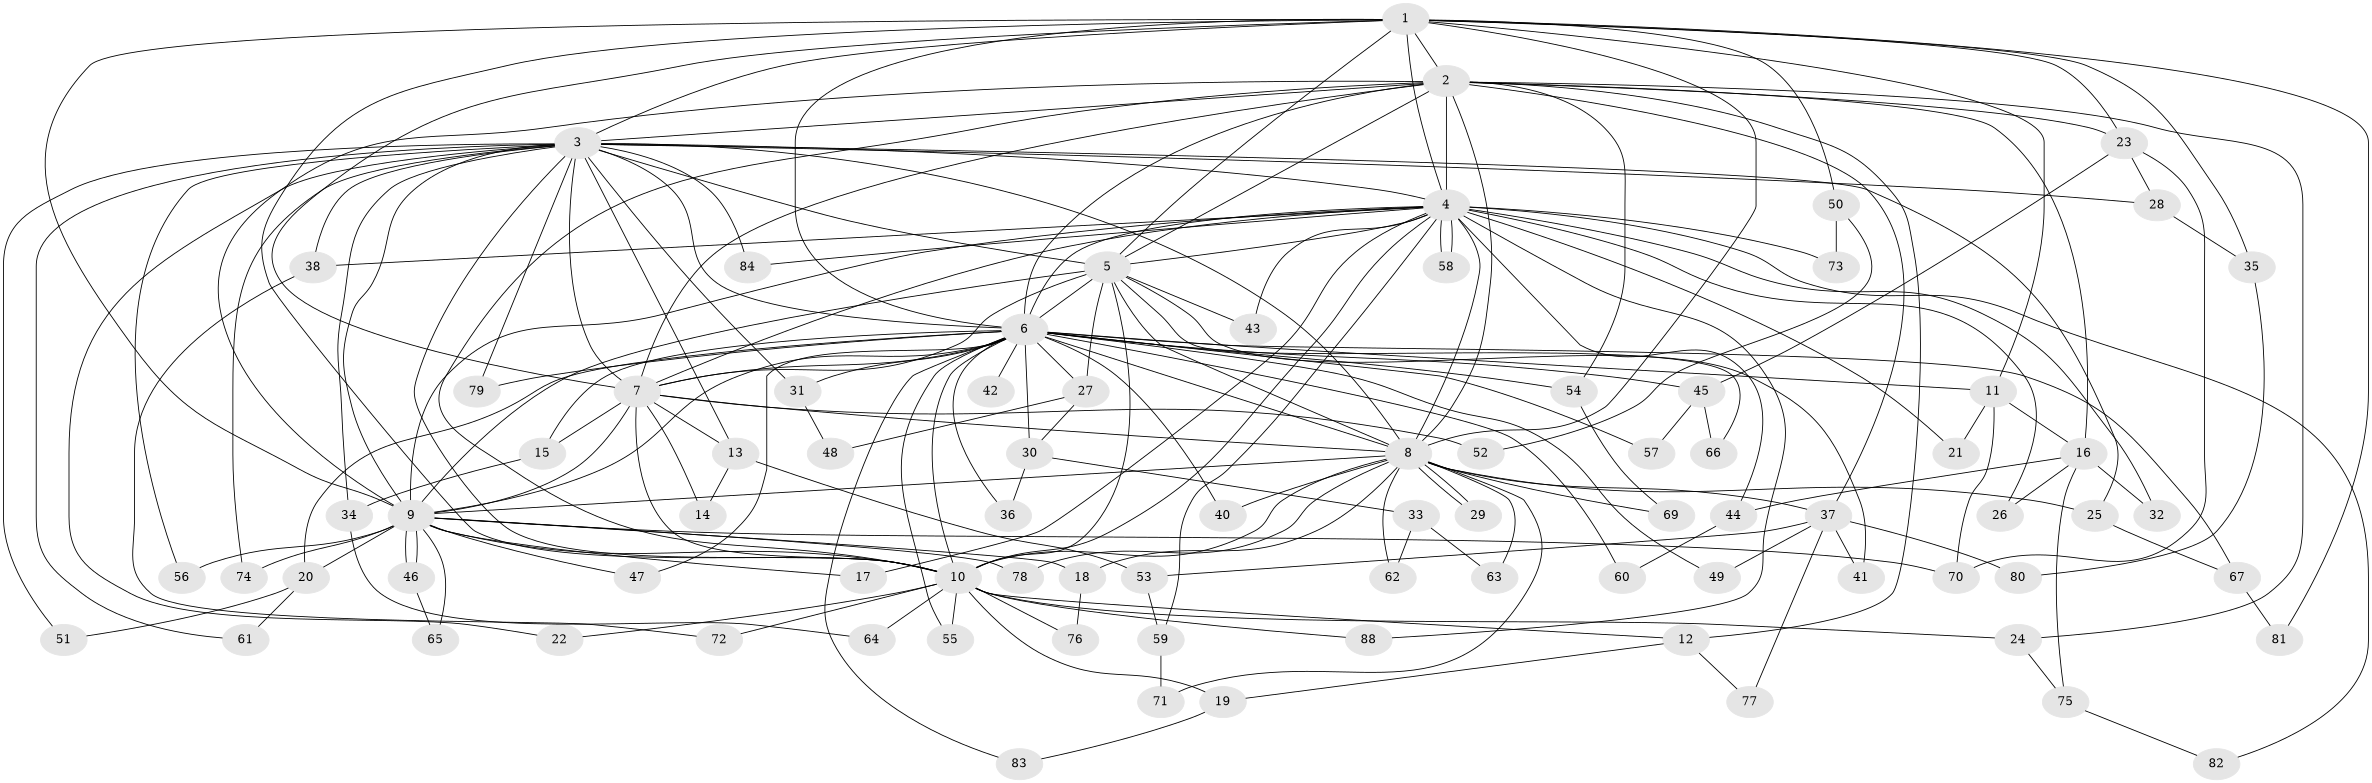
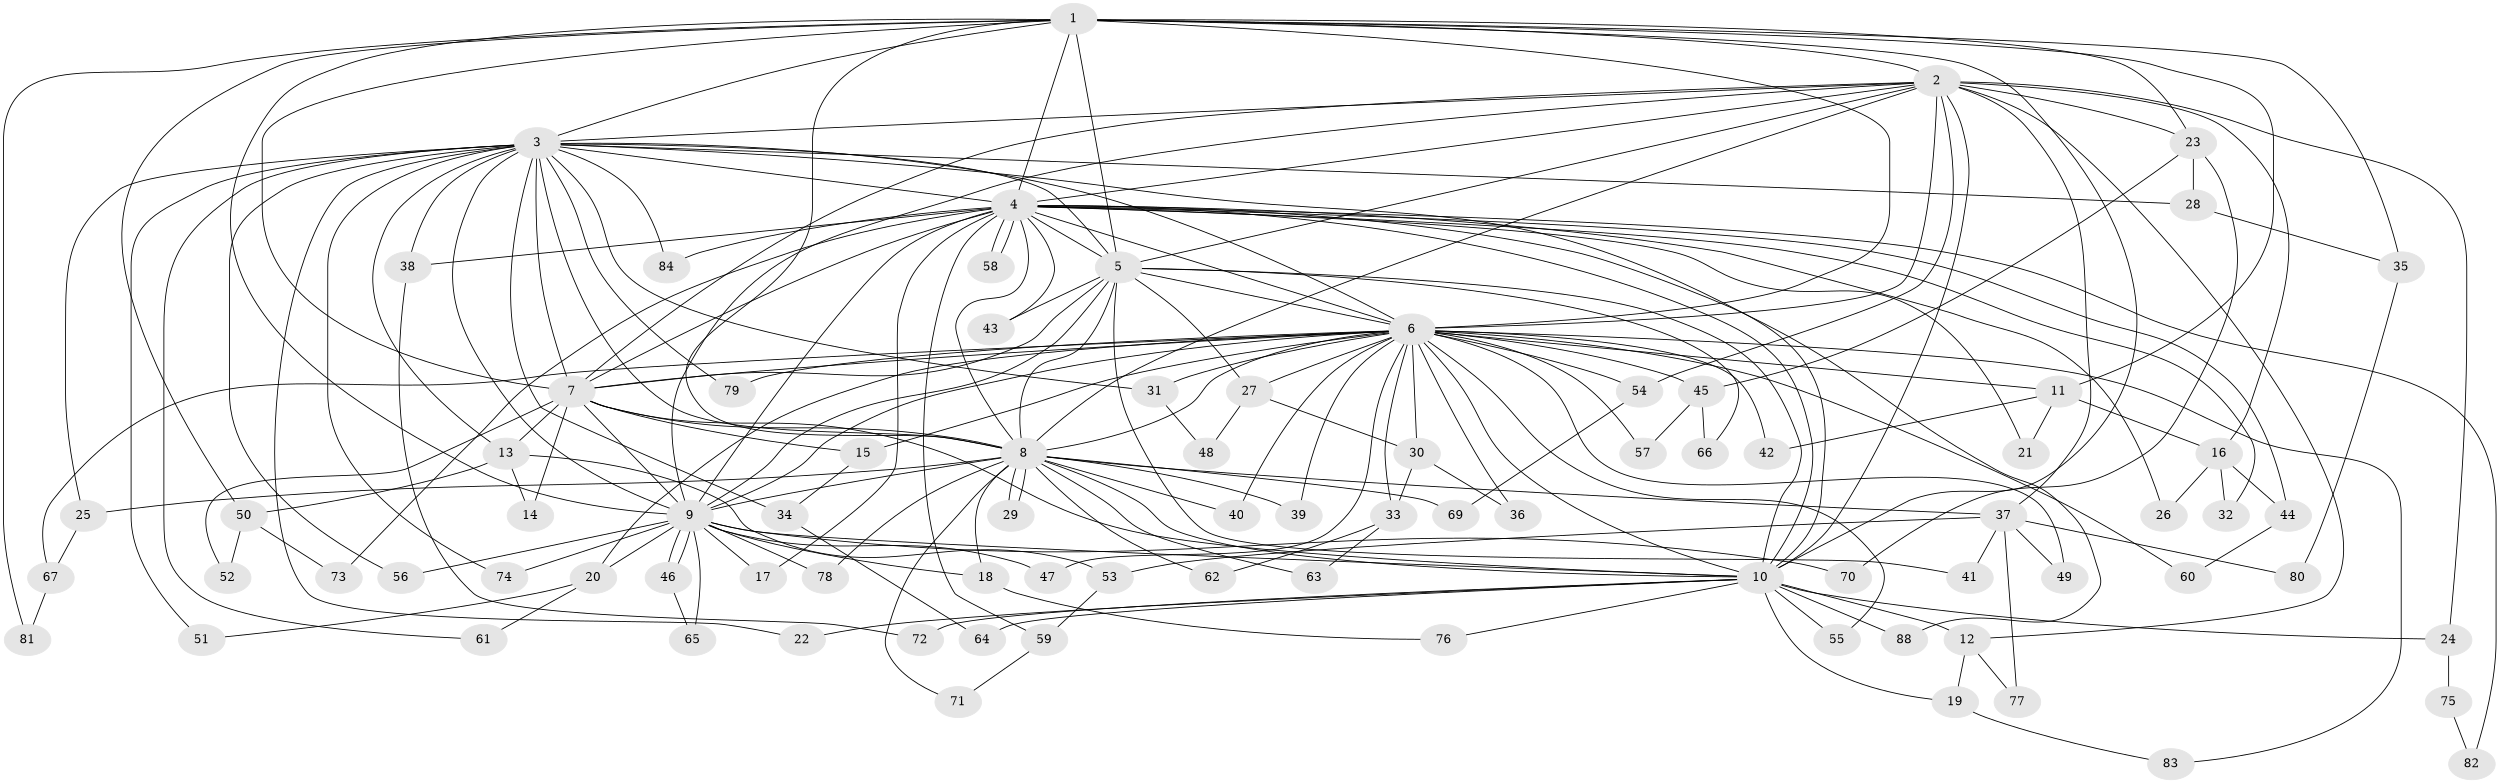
edge "6" -- "33": added
edge "11" -- "70": now "11" -- "42"
edge "13" -- "50": added
node "39": added
edge "16" -- "75": removed
